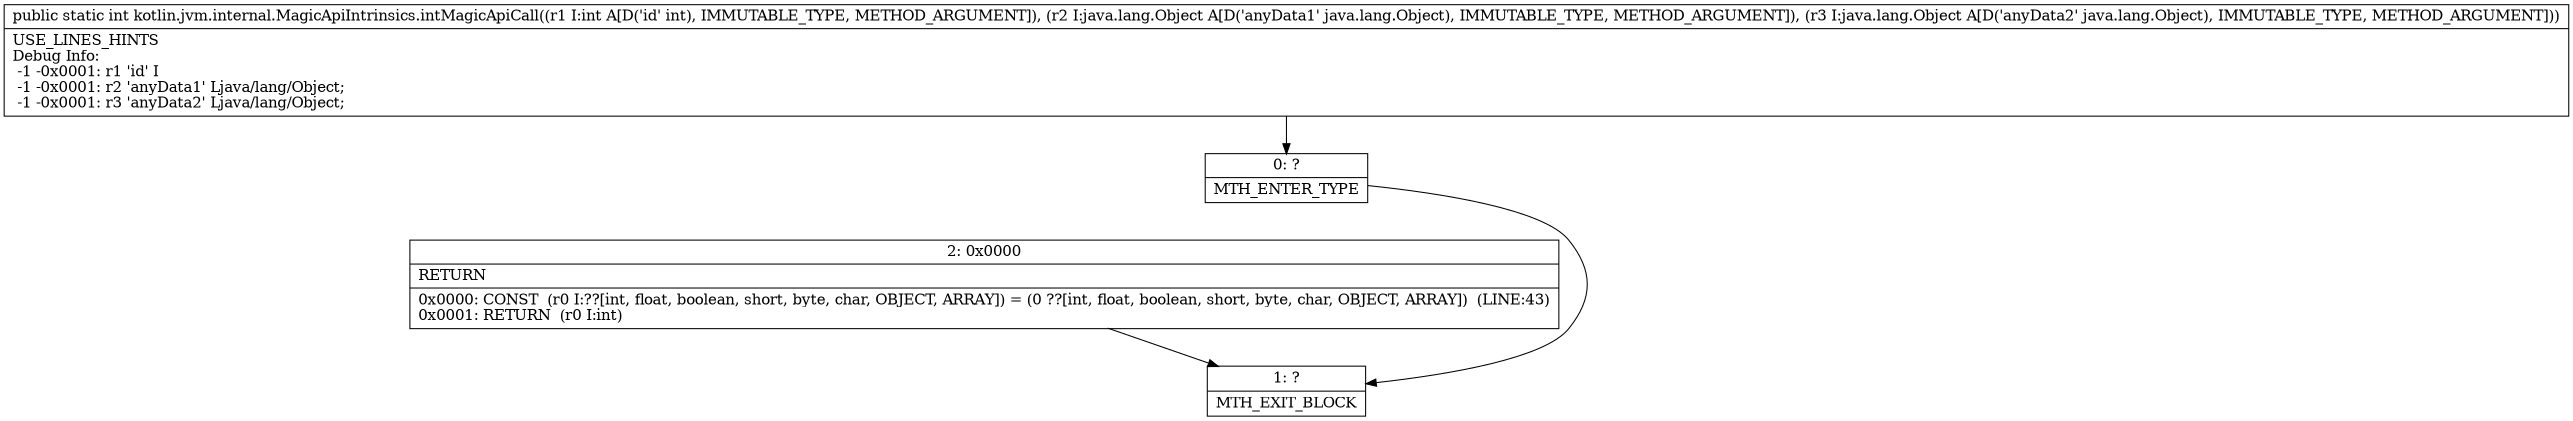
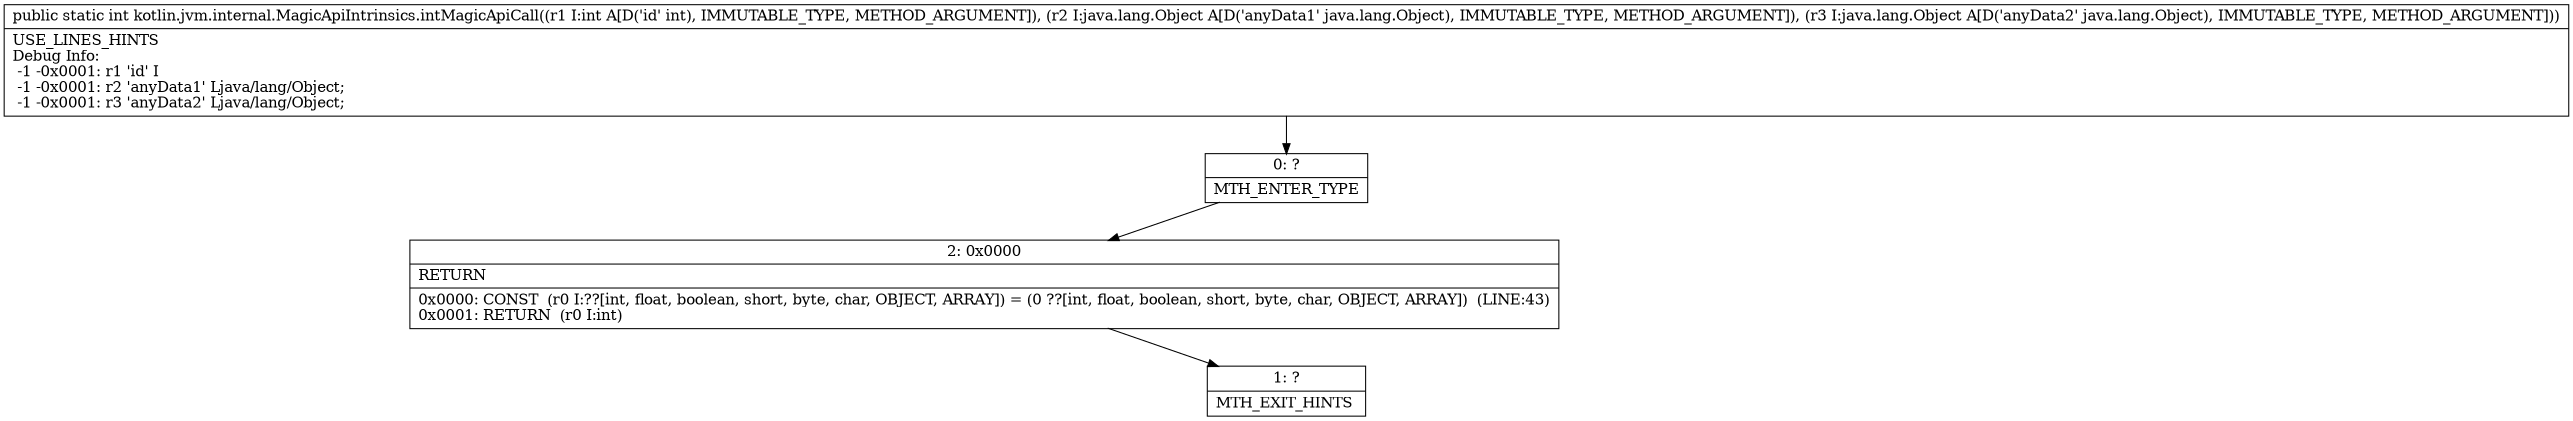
edge "0: ?" -> "1: ?": now "0: ?" -> "2: 0x0000"
node "1: ?": text "MTH_EXIT_BLOCK" -> "MTH_EXIT_HINTS"
